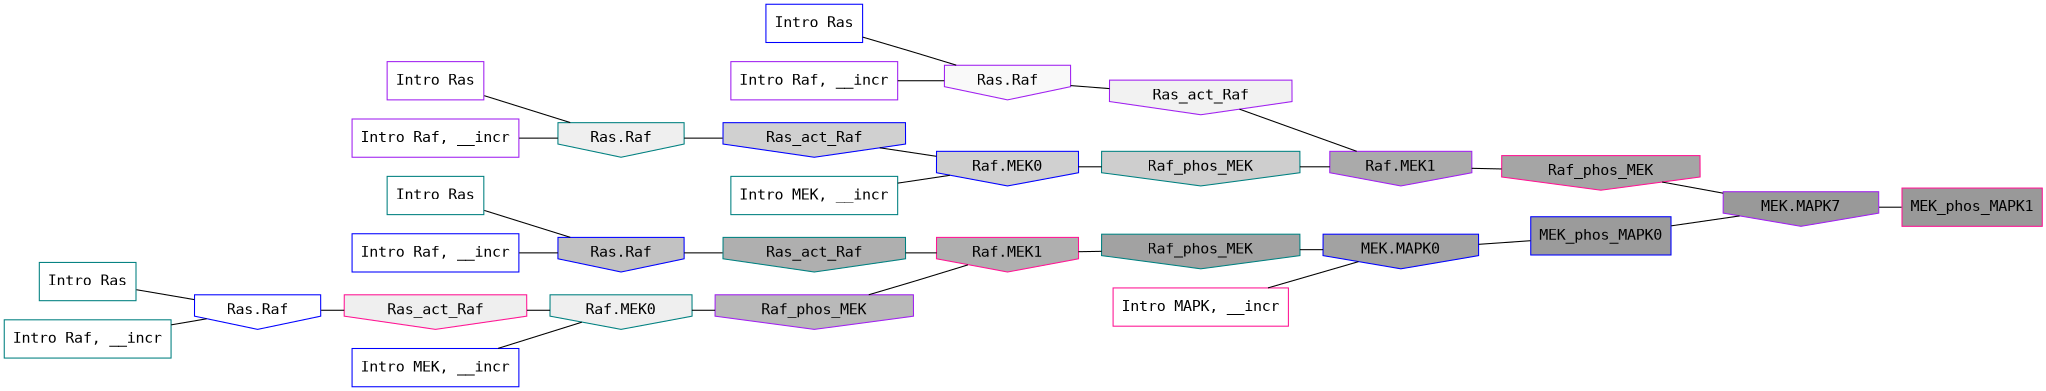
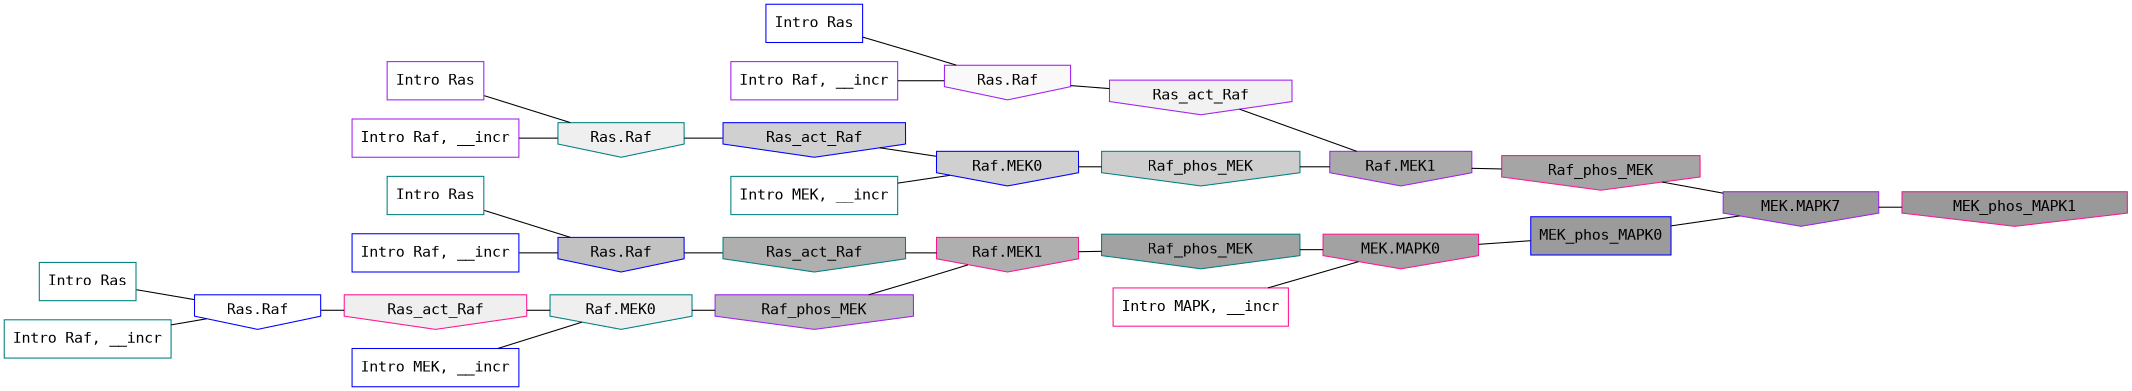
node "MEK_phos_MAPK1": shape box -> invhouse
node "MEK.MAPK0": color blue -> deeppink
